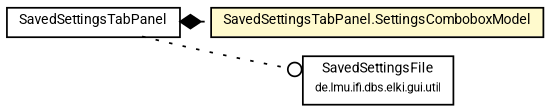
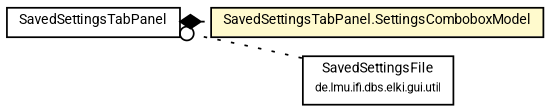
edge "SavedSettingsTabPanel" -> "SavedSettingsFile": reversed
